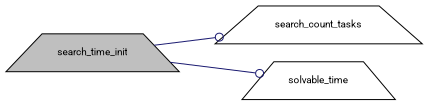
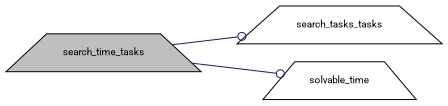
node "search_count_tasks": label "search_count_tasks" -> "search_tasks_tasks"
node "search_time_init": label "search_time_init" -> "search_time_tasks"
